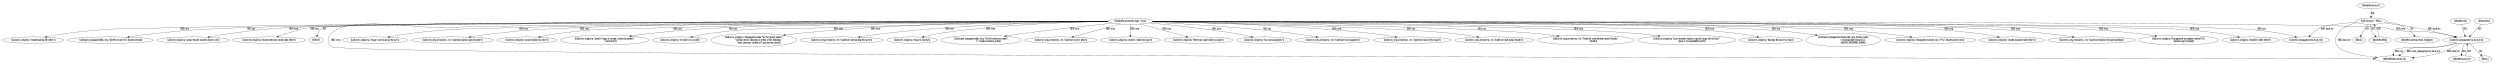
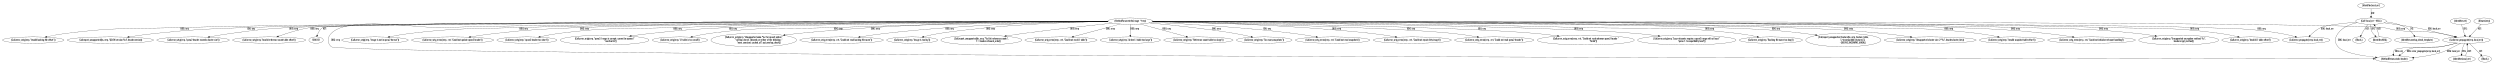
node "(MethodReturn,static int)": label "(MethodReturn,static int)" -> "(MethodReturn,static header)"
